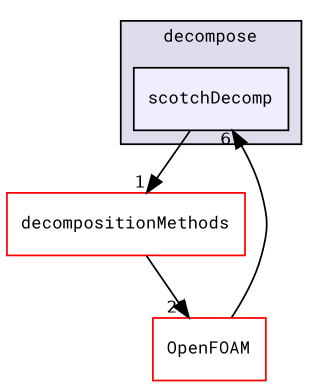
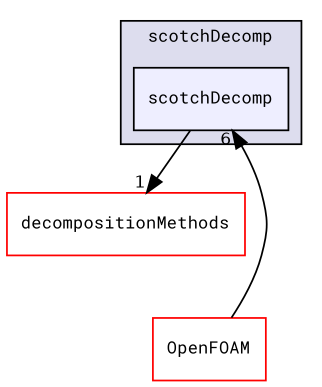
cluster "decompose": label "decompose" -> "scotchDecomp"
edge "decompositionMethods" -> "OpenFOAM": removed
